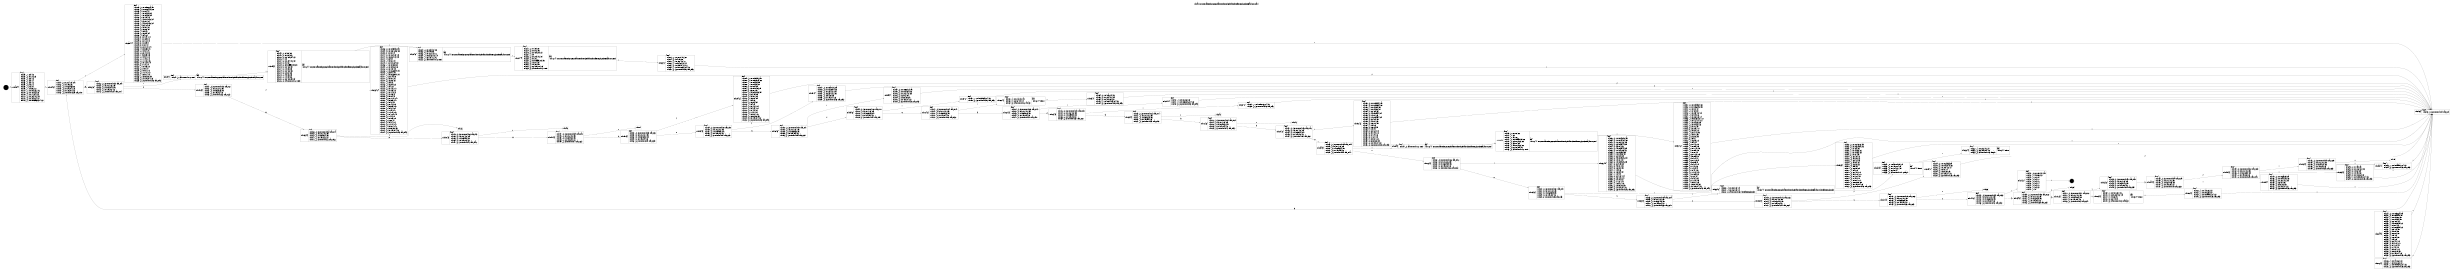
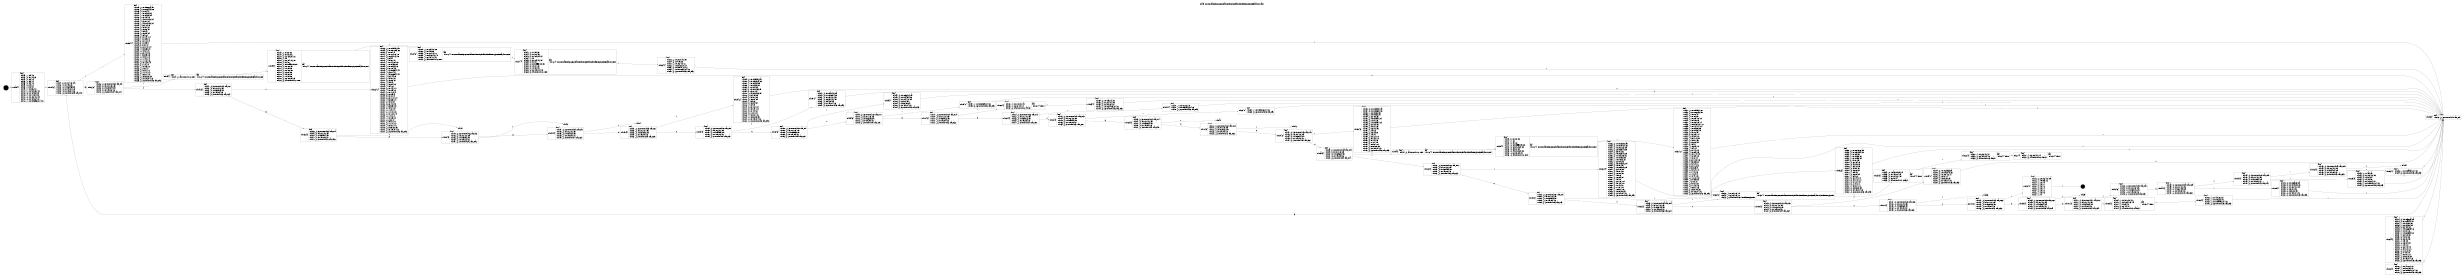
node "0x402371 [9]": added
